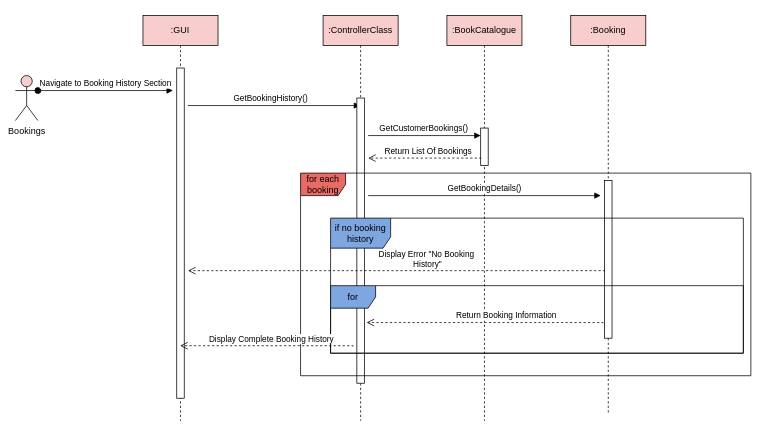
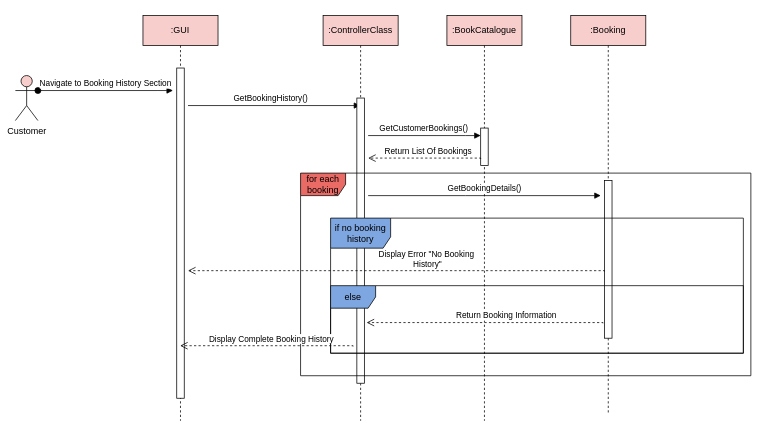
node "Bookings": label "Bookings" -> "Customer"
node "for": label "for" -> "else"
